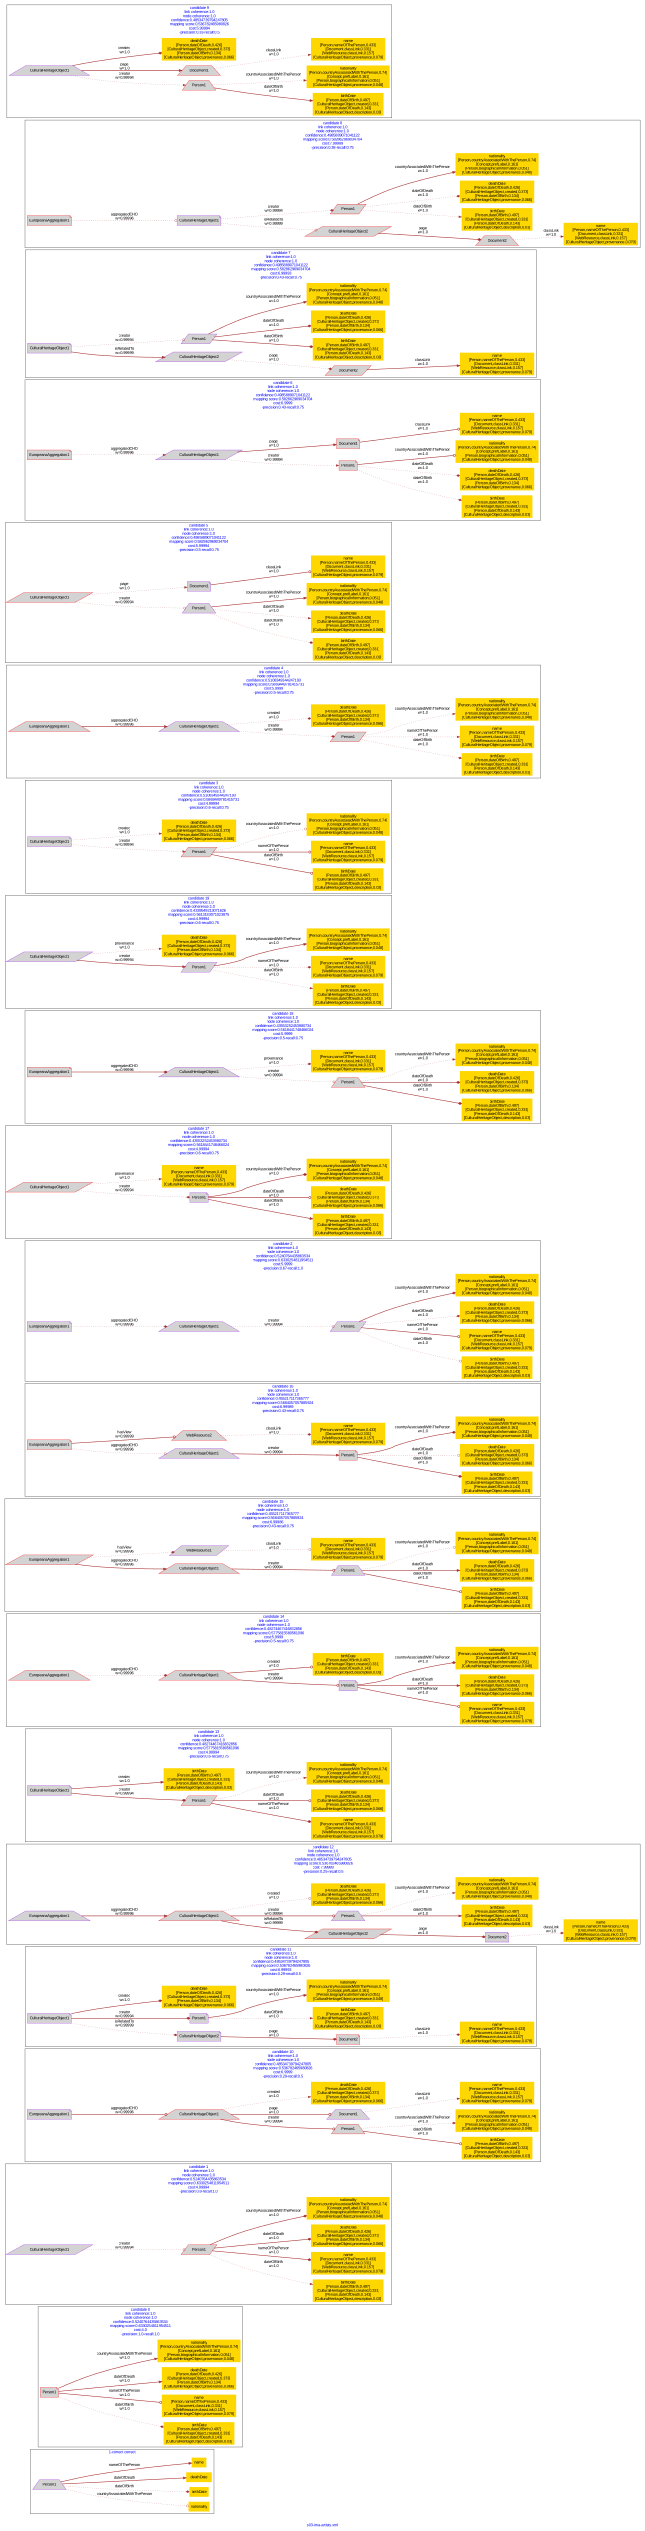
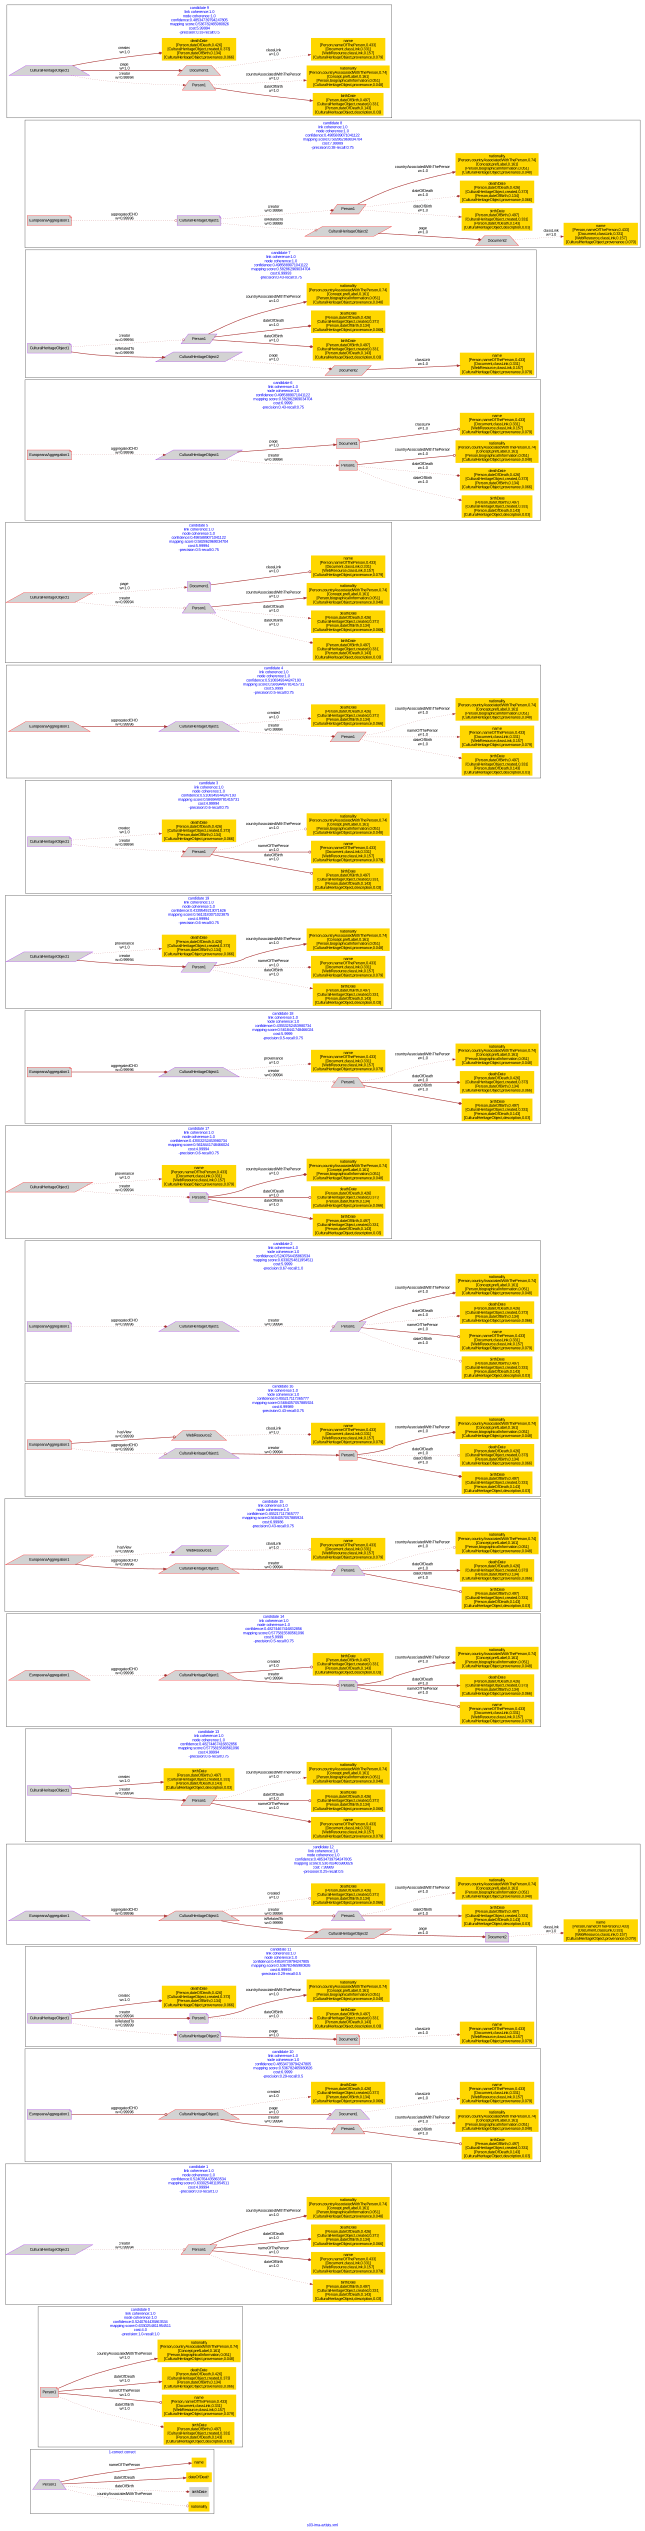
node "deathDate": label "deathDate" -> "dateOfDeath"
node "birthDate": fillcolor gold -> lightgray
